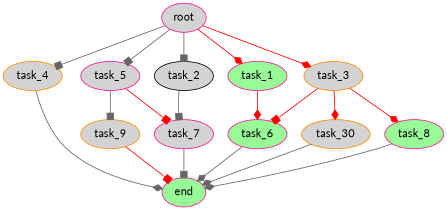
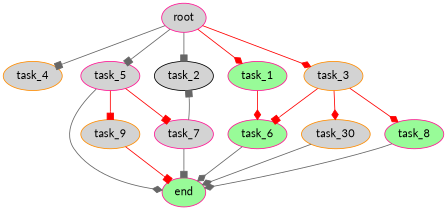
edge "task_5" -> "task_9": color gray40 -> red
edge "task_2" -> "task_7": reversed
edge "task_4" -> "end": now "task_5" -> "end"
